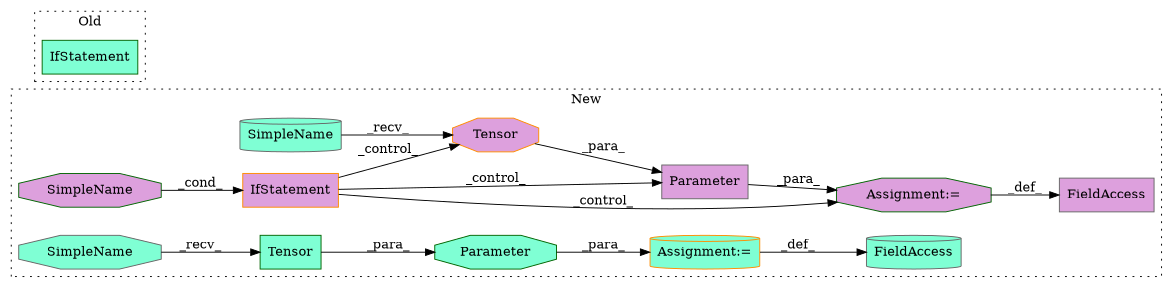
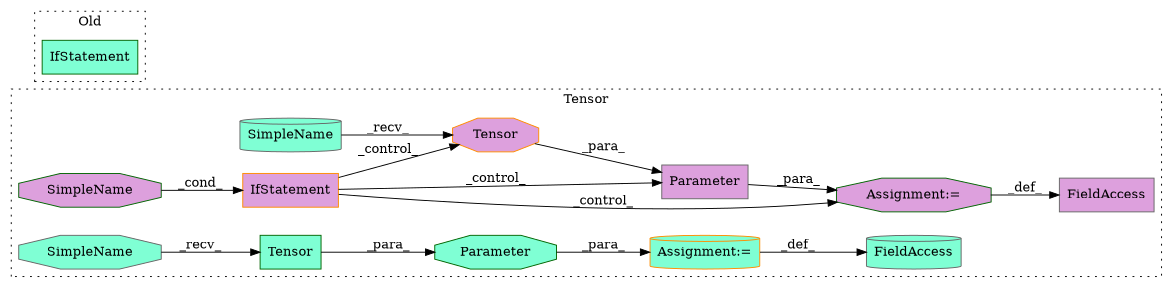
cluster "New": label "New" -> "Tensor"
